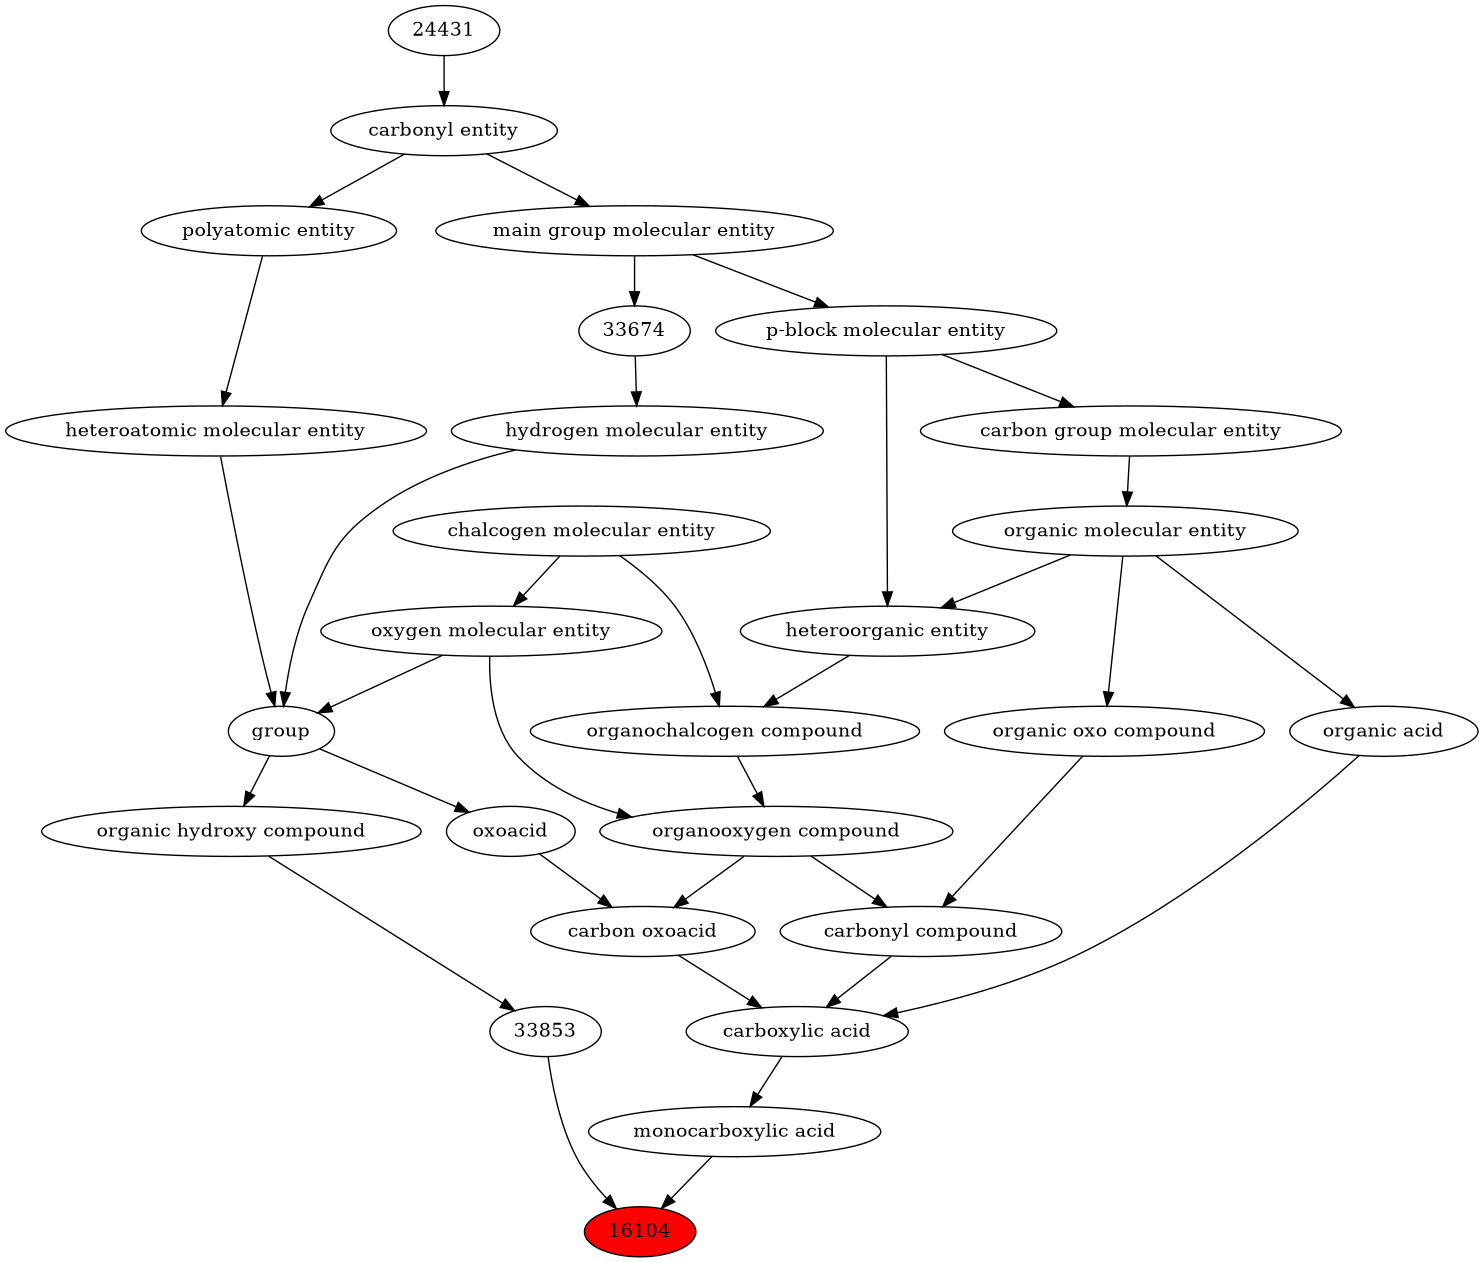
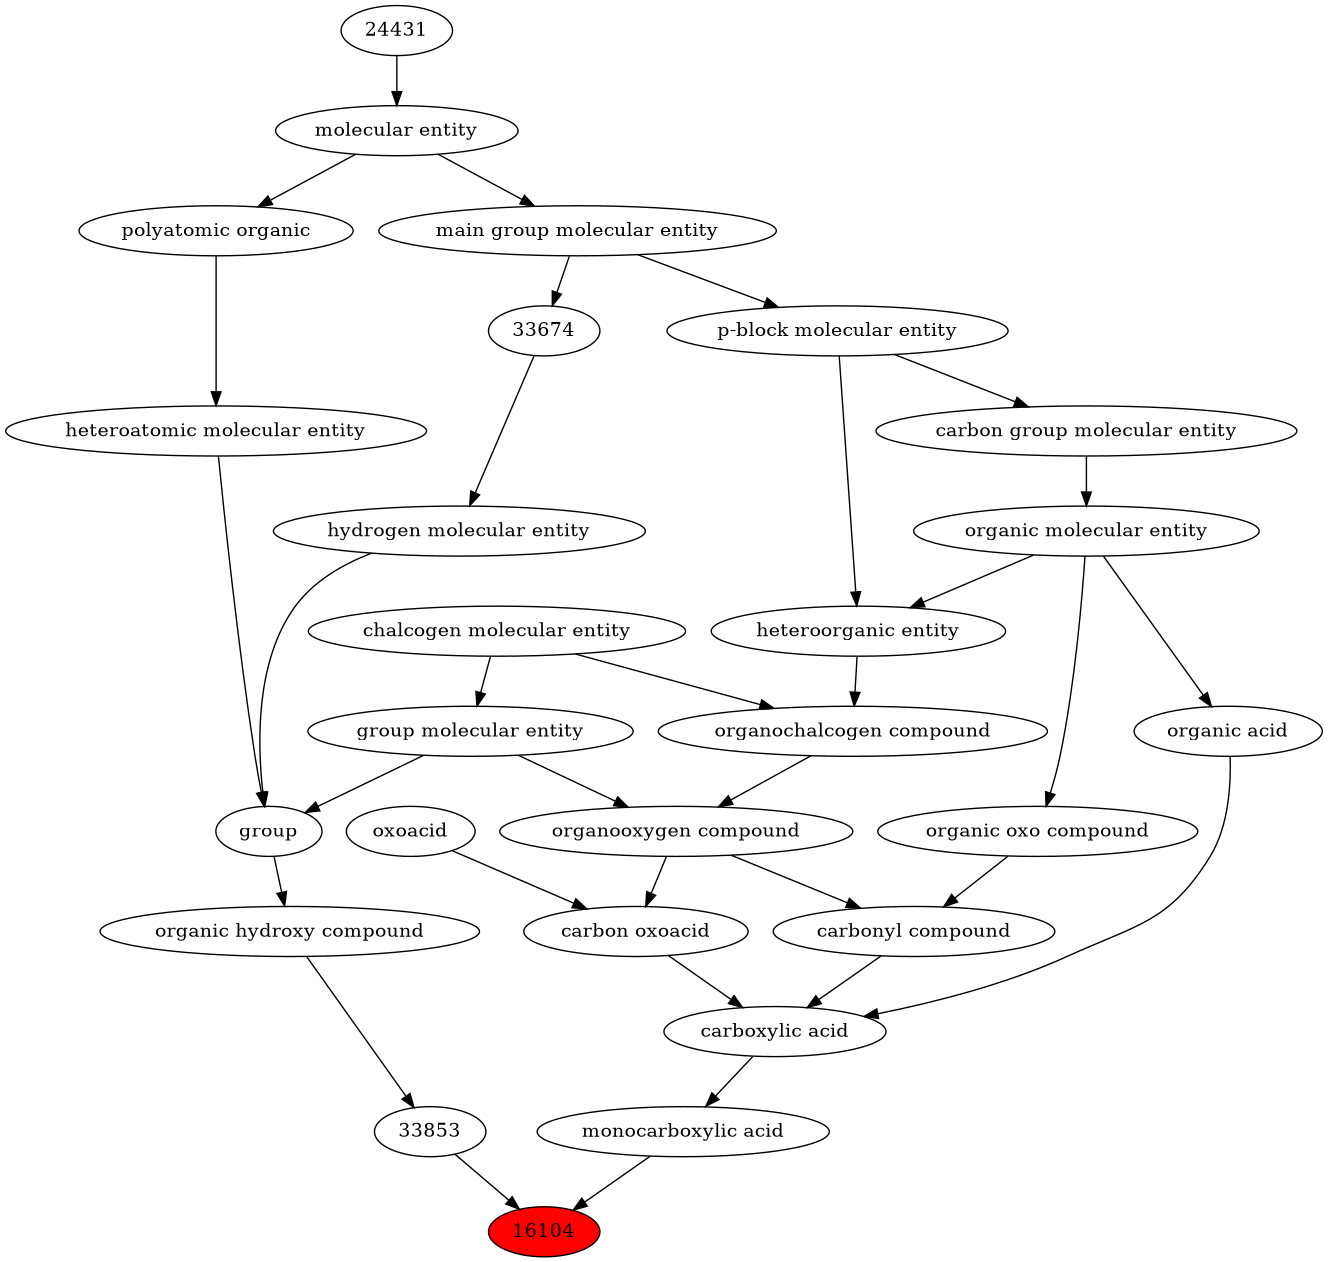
node "carbonyl entity": label "carbonyl entity" -> "molecular entity"
node "polyatomic entity": label "polyatomic entity" -> "polyatomic organic"
node "oxygen molecular entity": label "oxygen molecular entity" -> "group molecular entity"
edge "group" -> "oxoacid": removed
